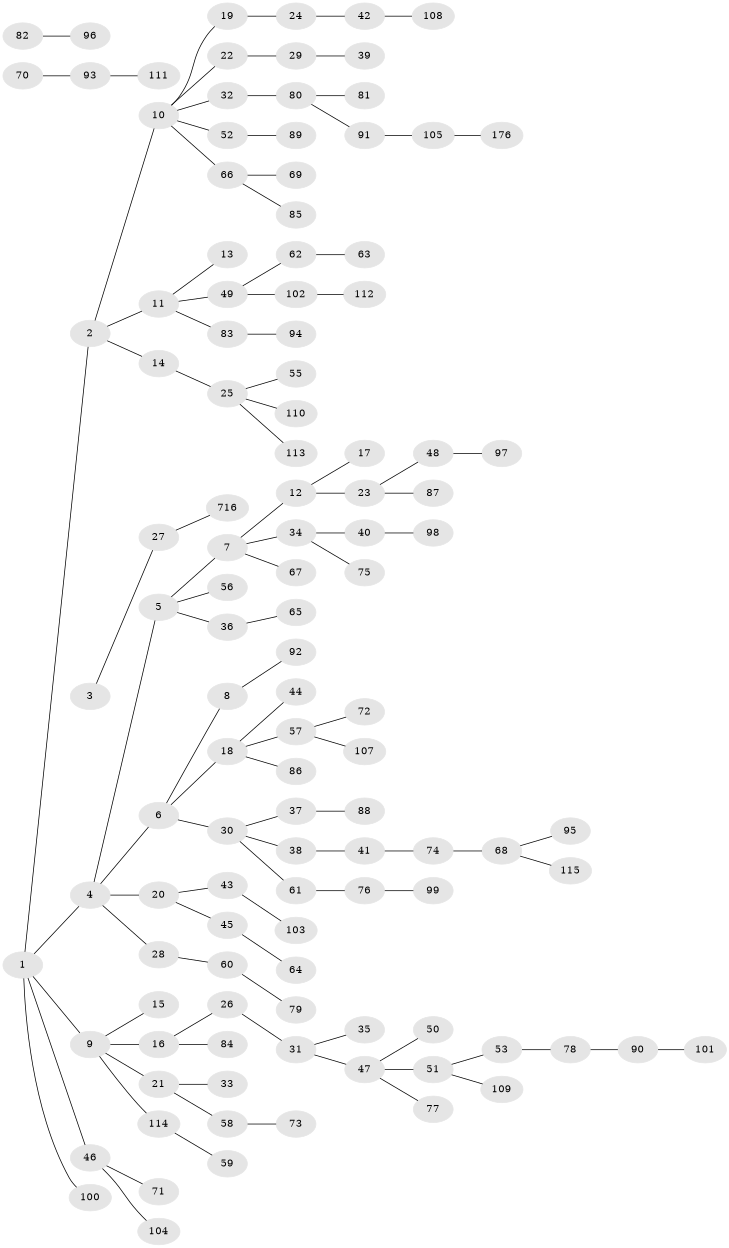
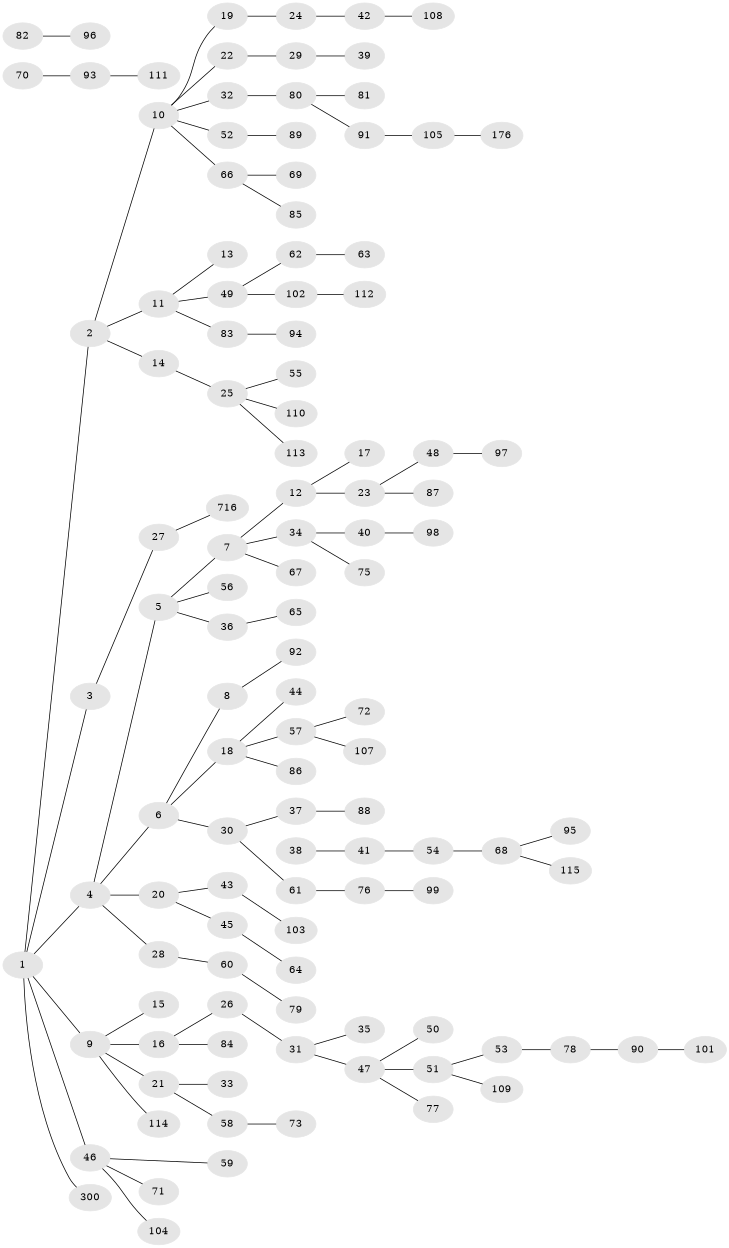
edge "3" -- "1": added
edge "30" -- "38": removed
node "74": label "74" -> "54"
edge "114" -- "59": now "46" -- "59"
node "100": label "100" -> "300"
